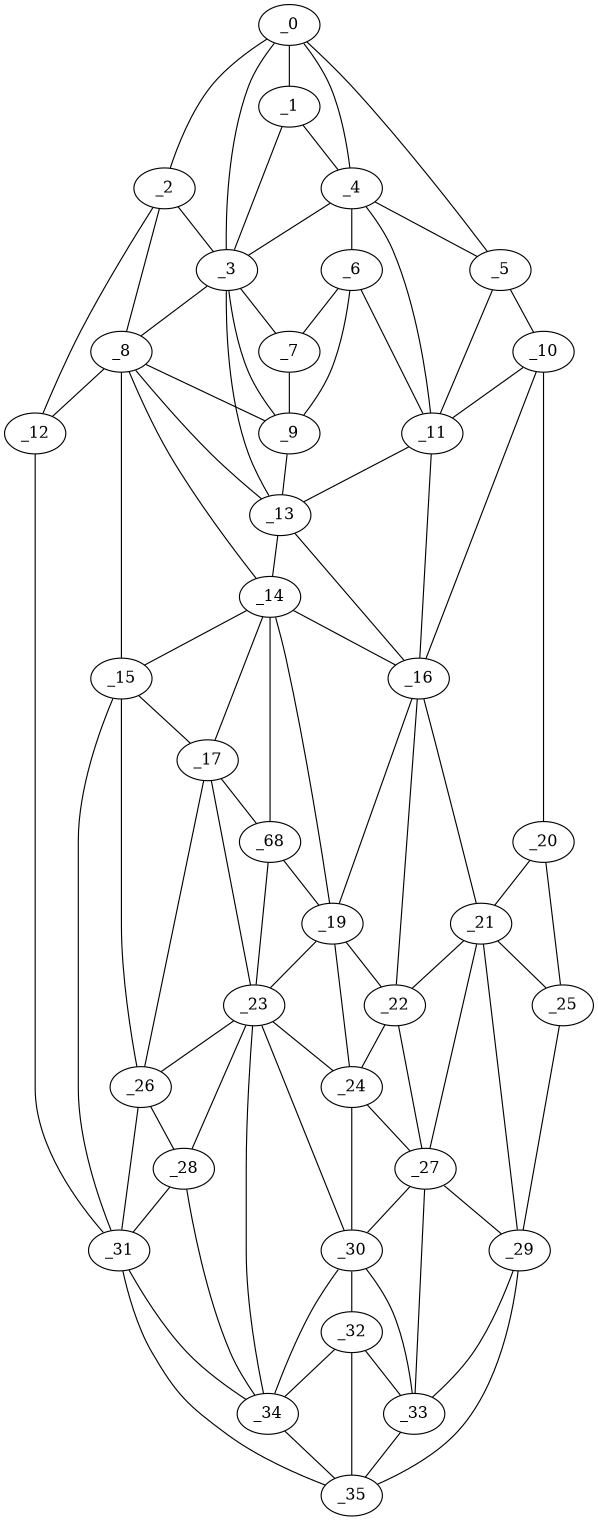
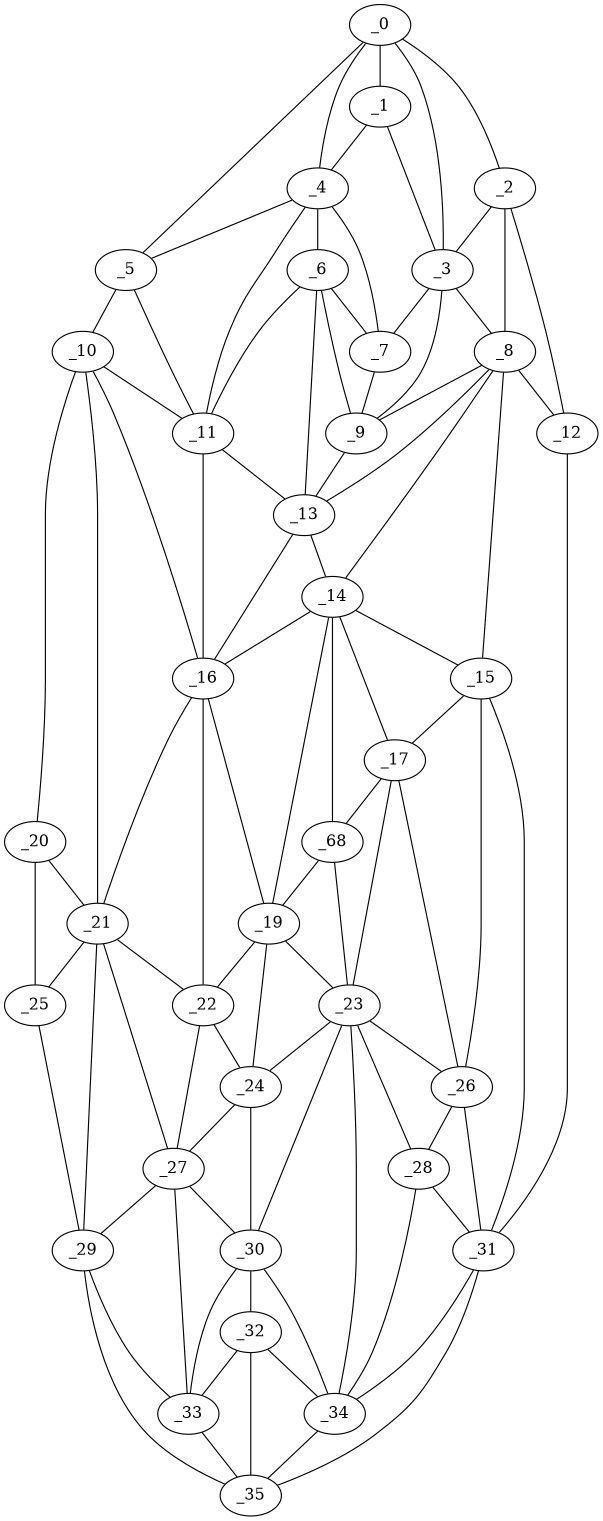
edge "_4" -- "_3": now "_4" -- "_7"
edge "_3" -- "_13": now "_6" -- "_13"
edge "_10" -- "_21": added
